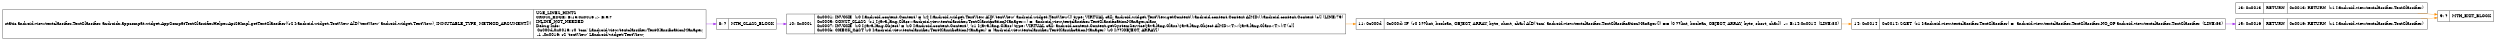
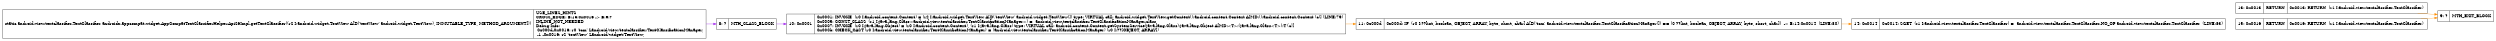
edge "14: 0x0014" -> "15: 0x0016": removed
